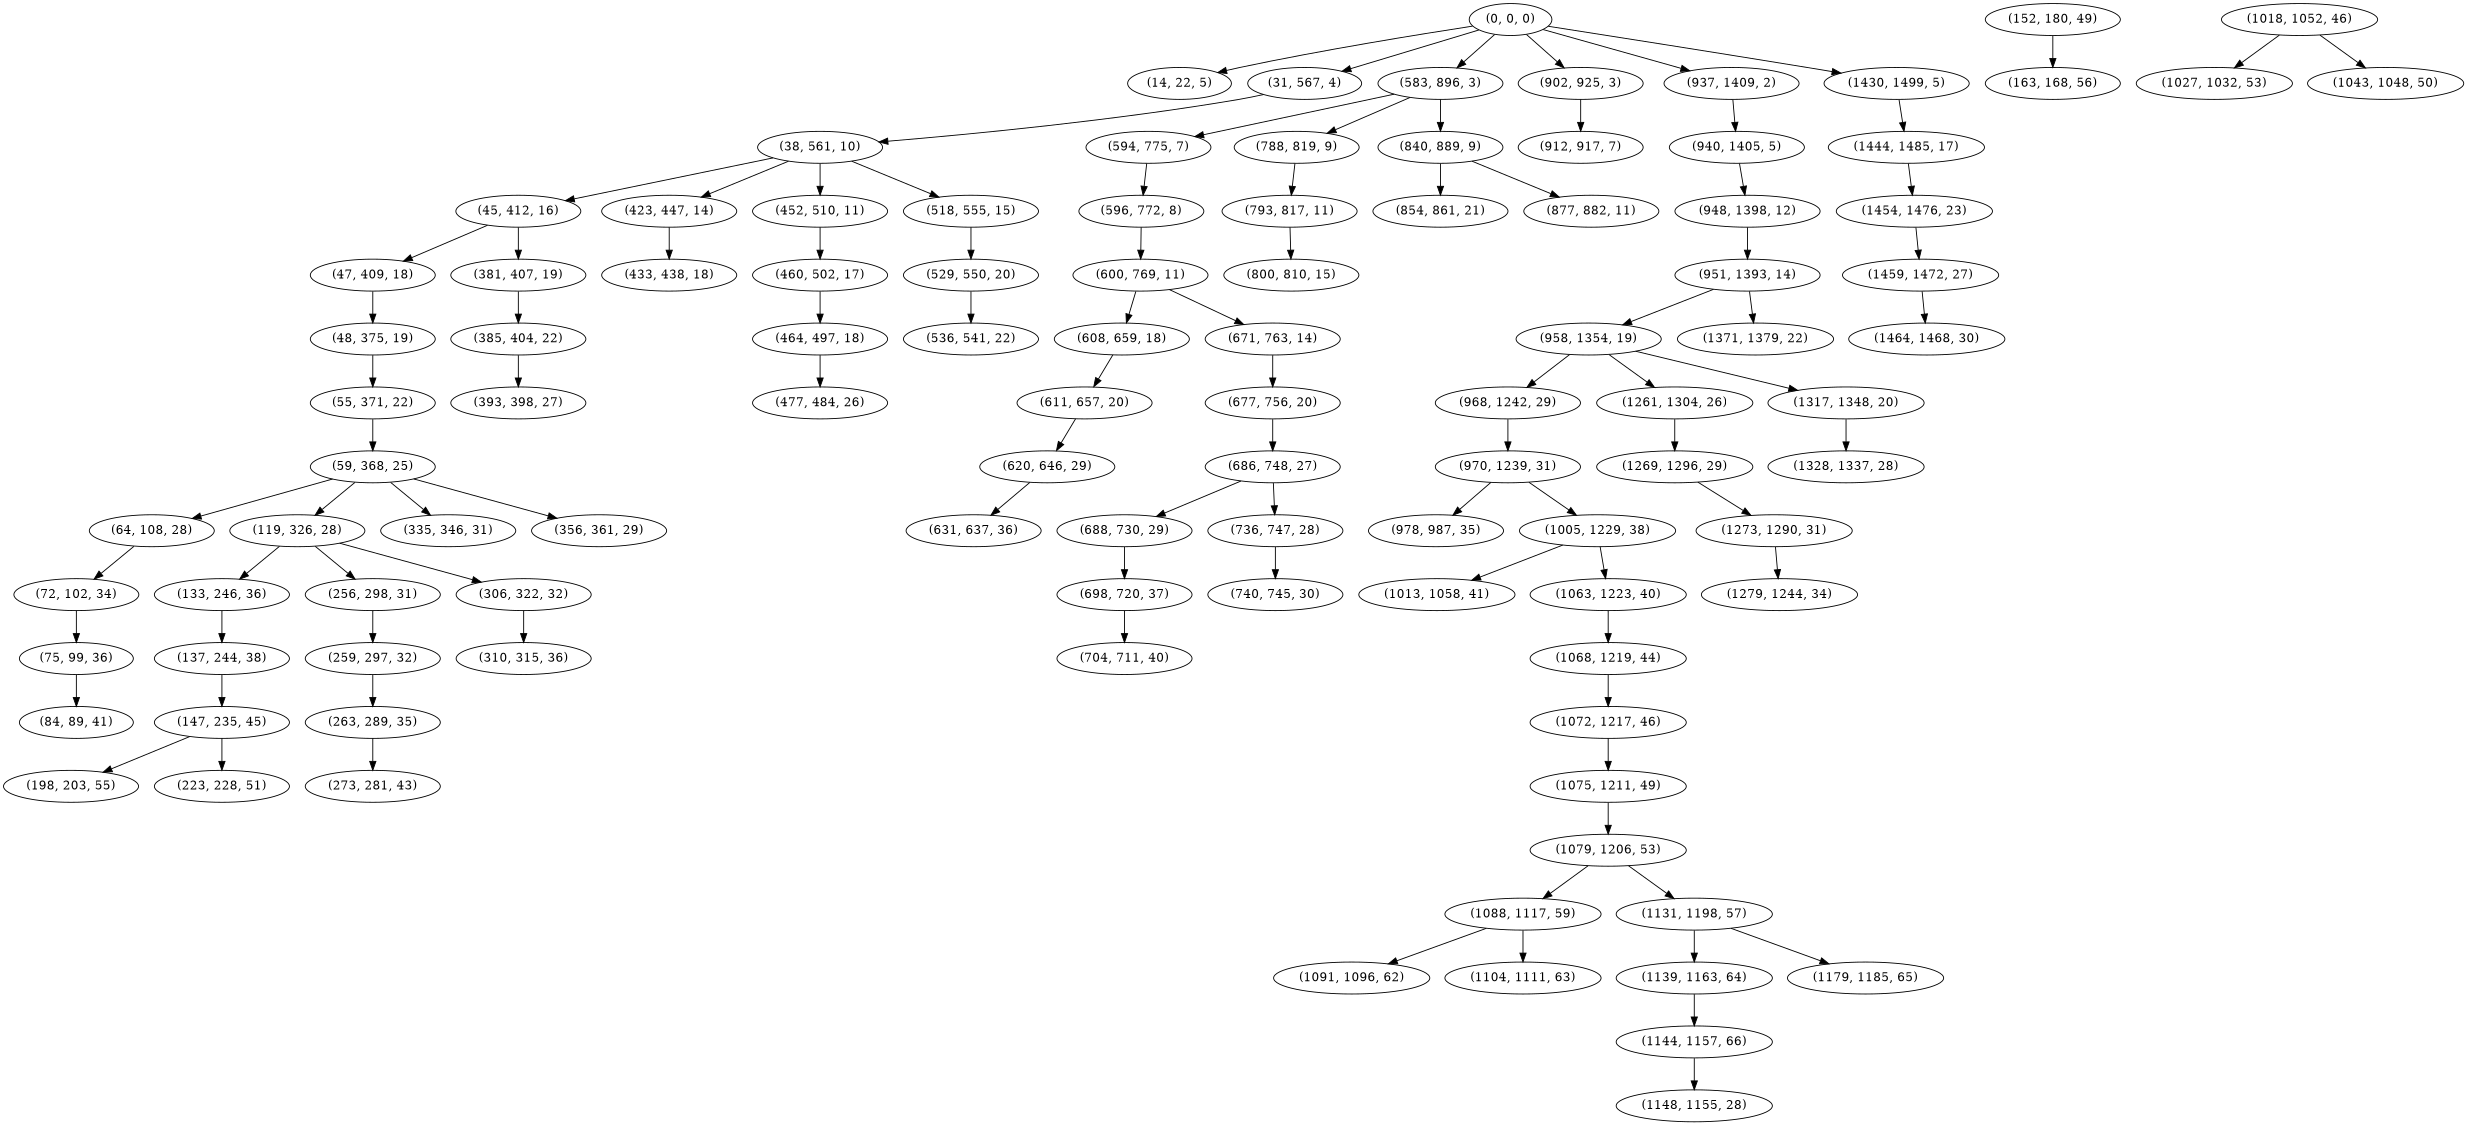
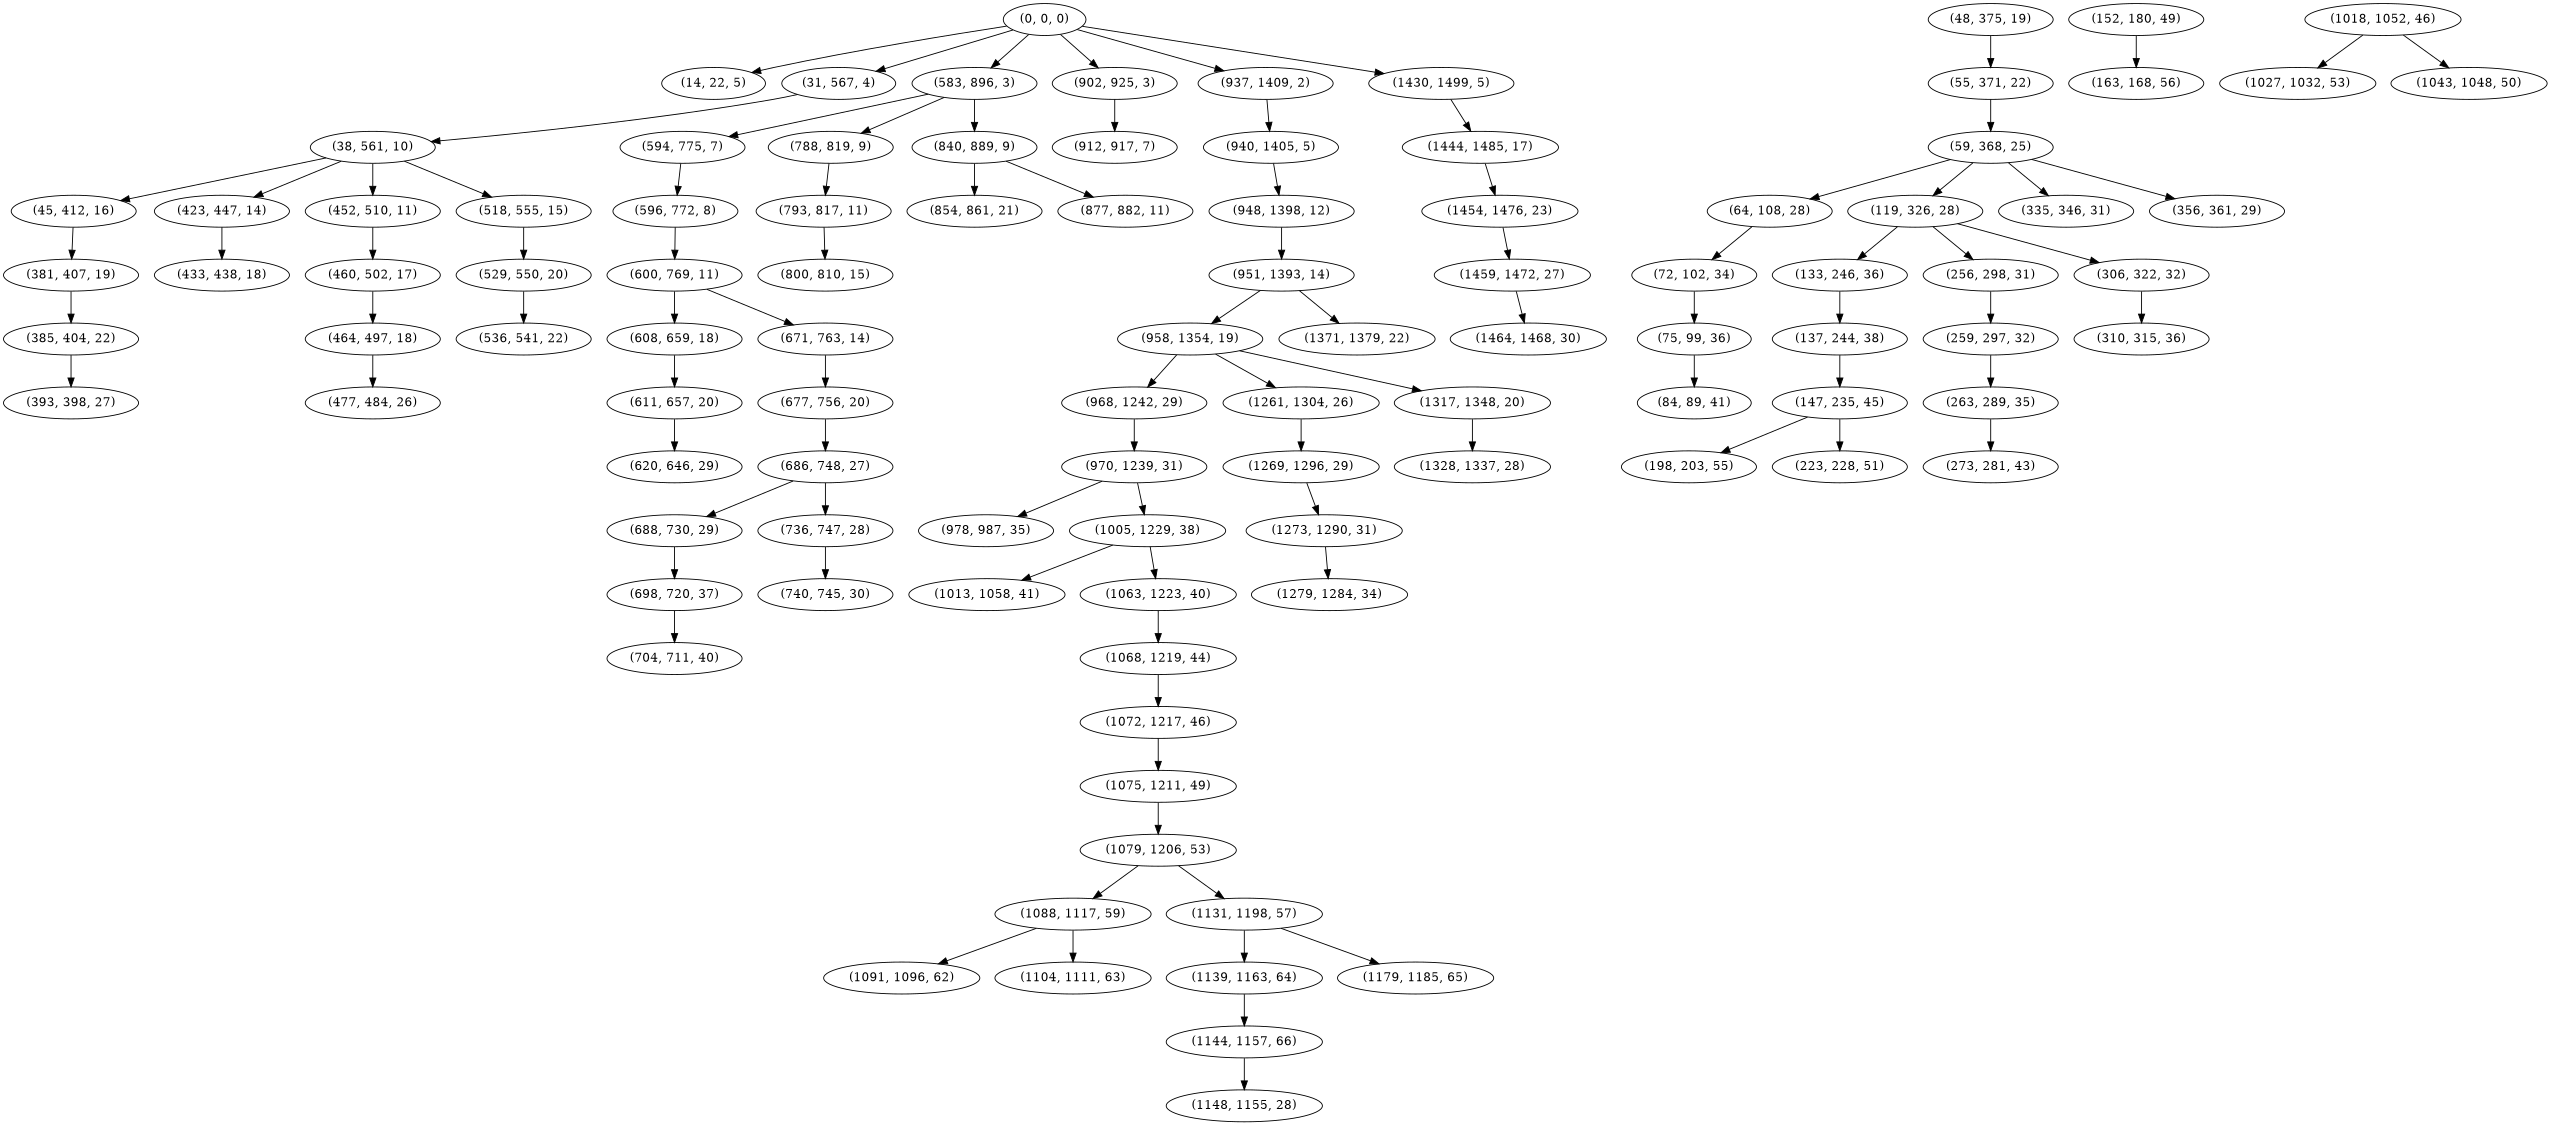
node "(47, 409, 18)": removed
node "(631, 637, 36)": removed
node "(1279, 1244, 34)": label "(1279, 1244, 34)" -> "(1279, 1284, 34)"
